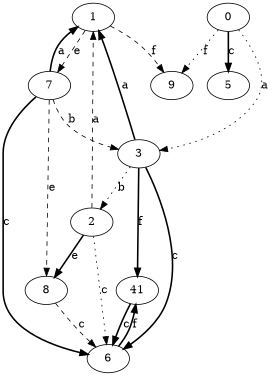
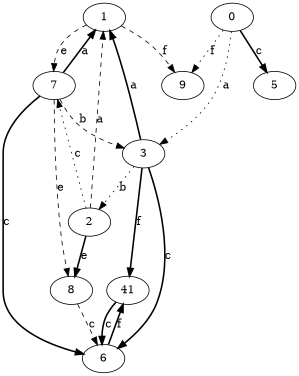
edge "2" -> "6": now "2" -> "7"
